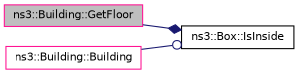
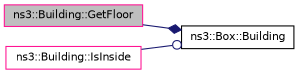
node "ns3::Box::IsInside": label "ns3::Box::IsInside" -> "ns3::Box::Building"
node "ns3::Building::Building": label "ns3::Building::Building" -> "ns3::Building::IsInside"
